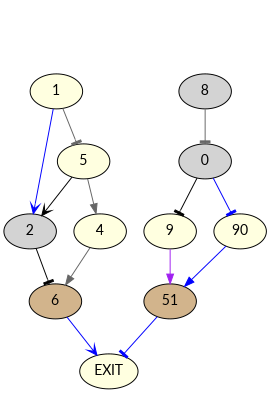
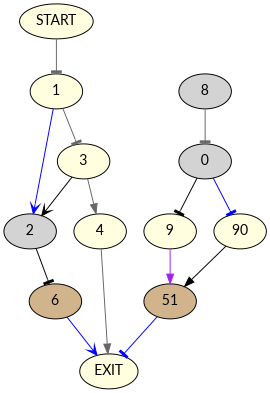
node "START": added
node "5": label "5" -> "3"
edge "4" -> "6": now "4" -> "EXIT"
edge "90" -> "51": color blue -> black
